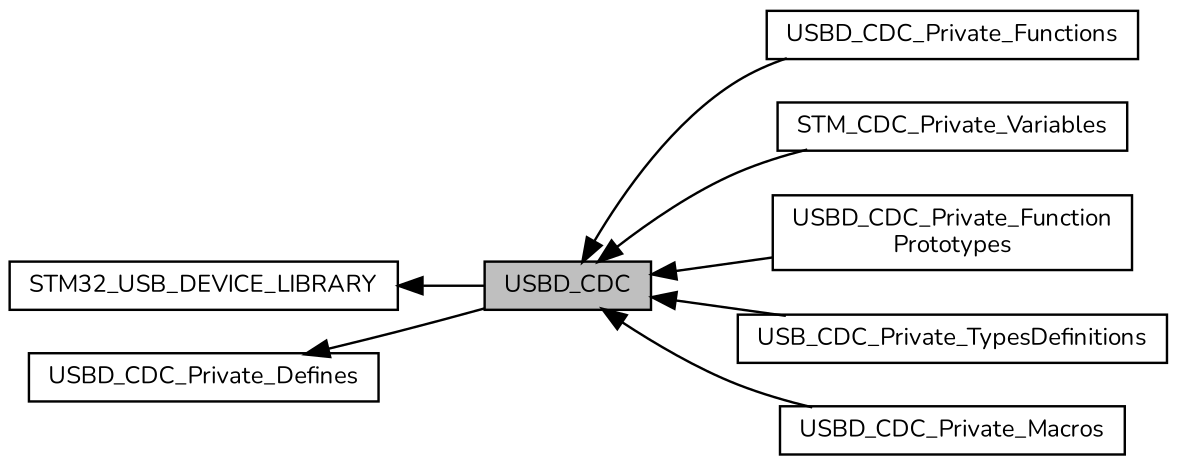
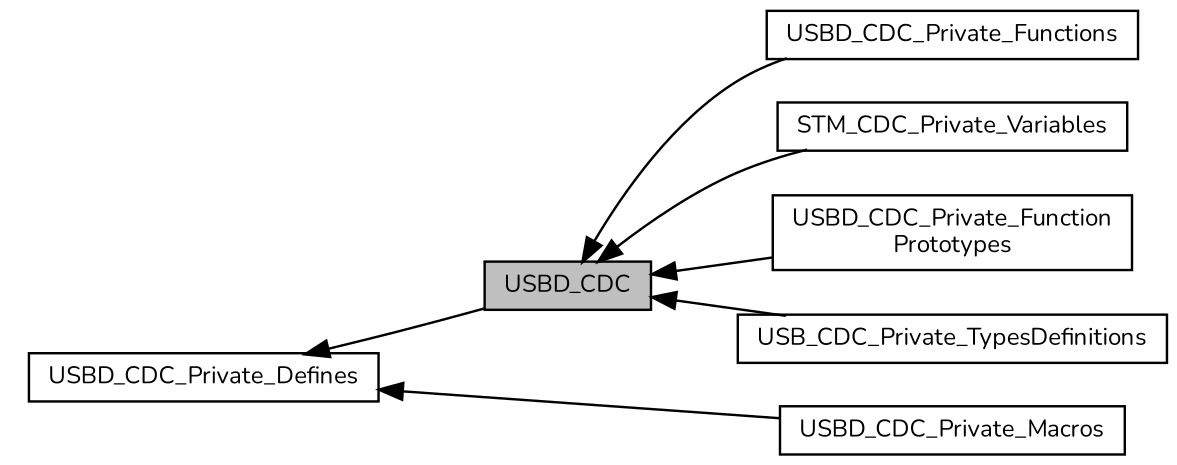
node "STM32_USB_DEVICE_LIBRARY": removed
edge "USBD_CDC_Private_Macros" -> "USBD_CDC": now "USBD_CDC_Private_Macros" -> "USBD_CDC_Private_Defines"
